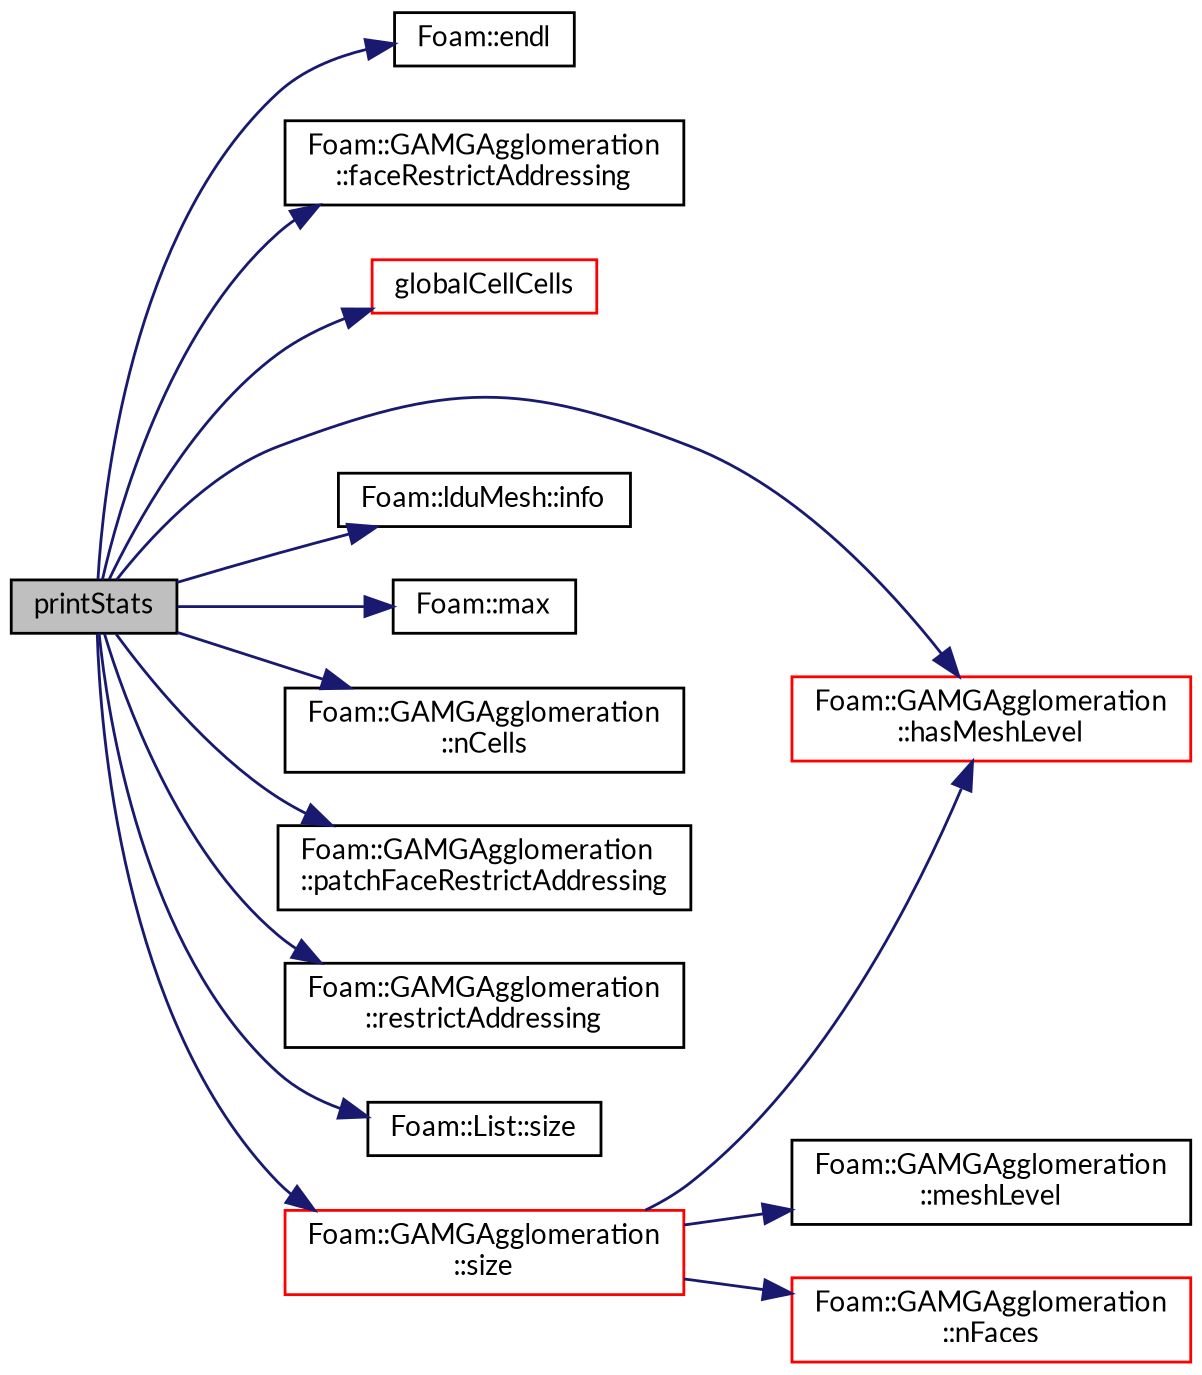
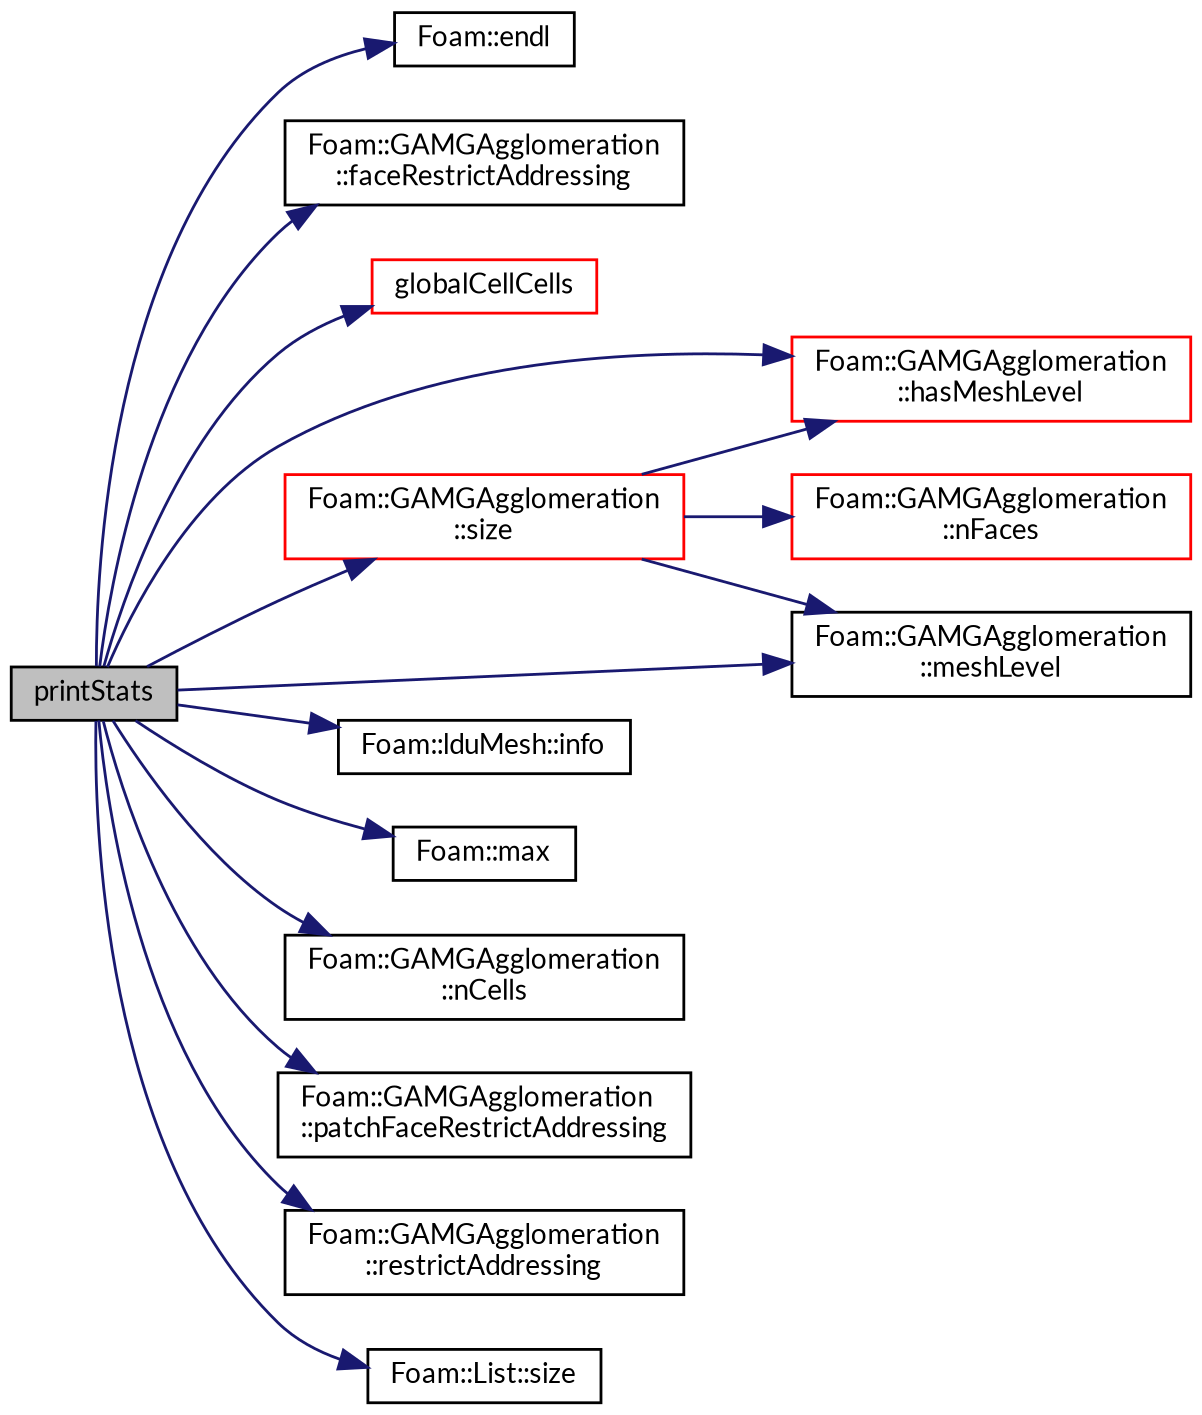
edge "printStats" -> "Foam::GAMGAgglomeration ::meshLevel": added
